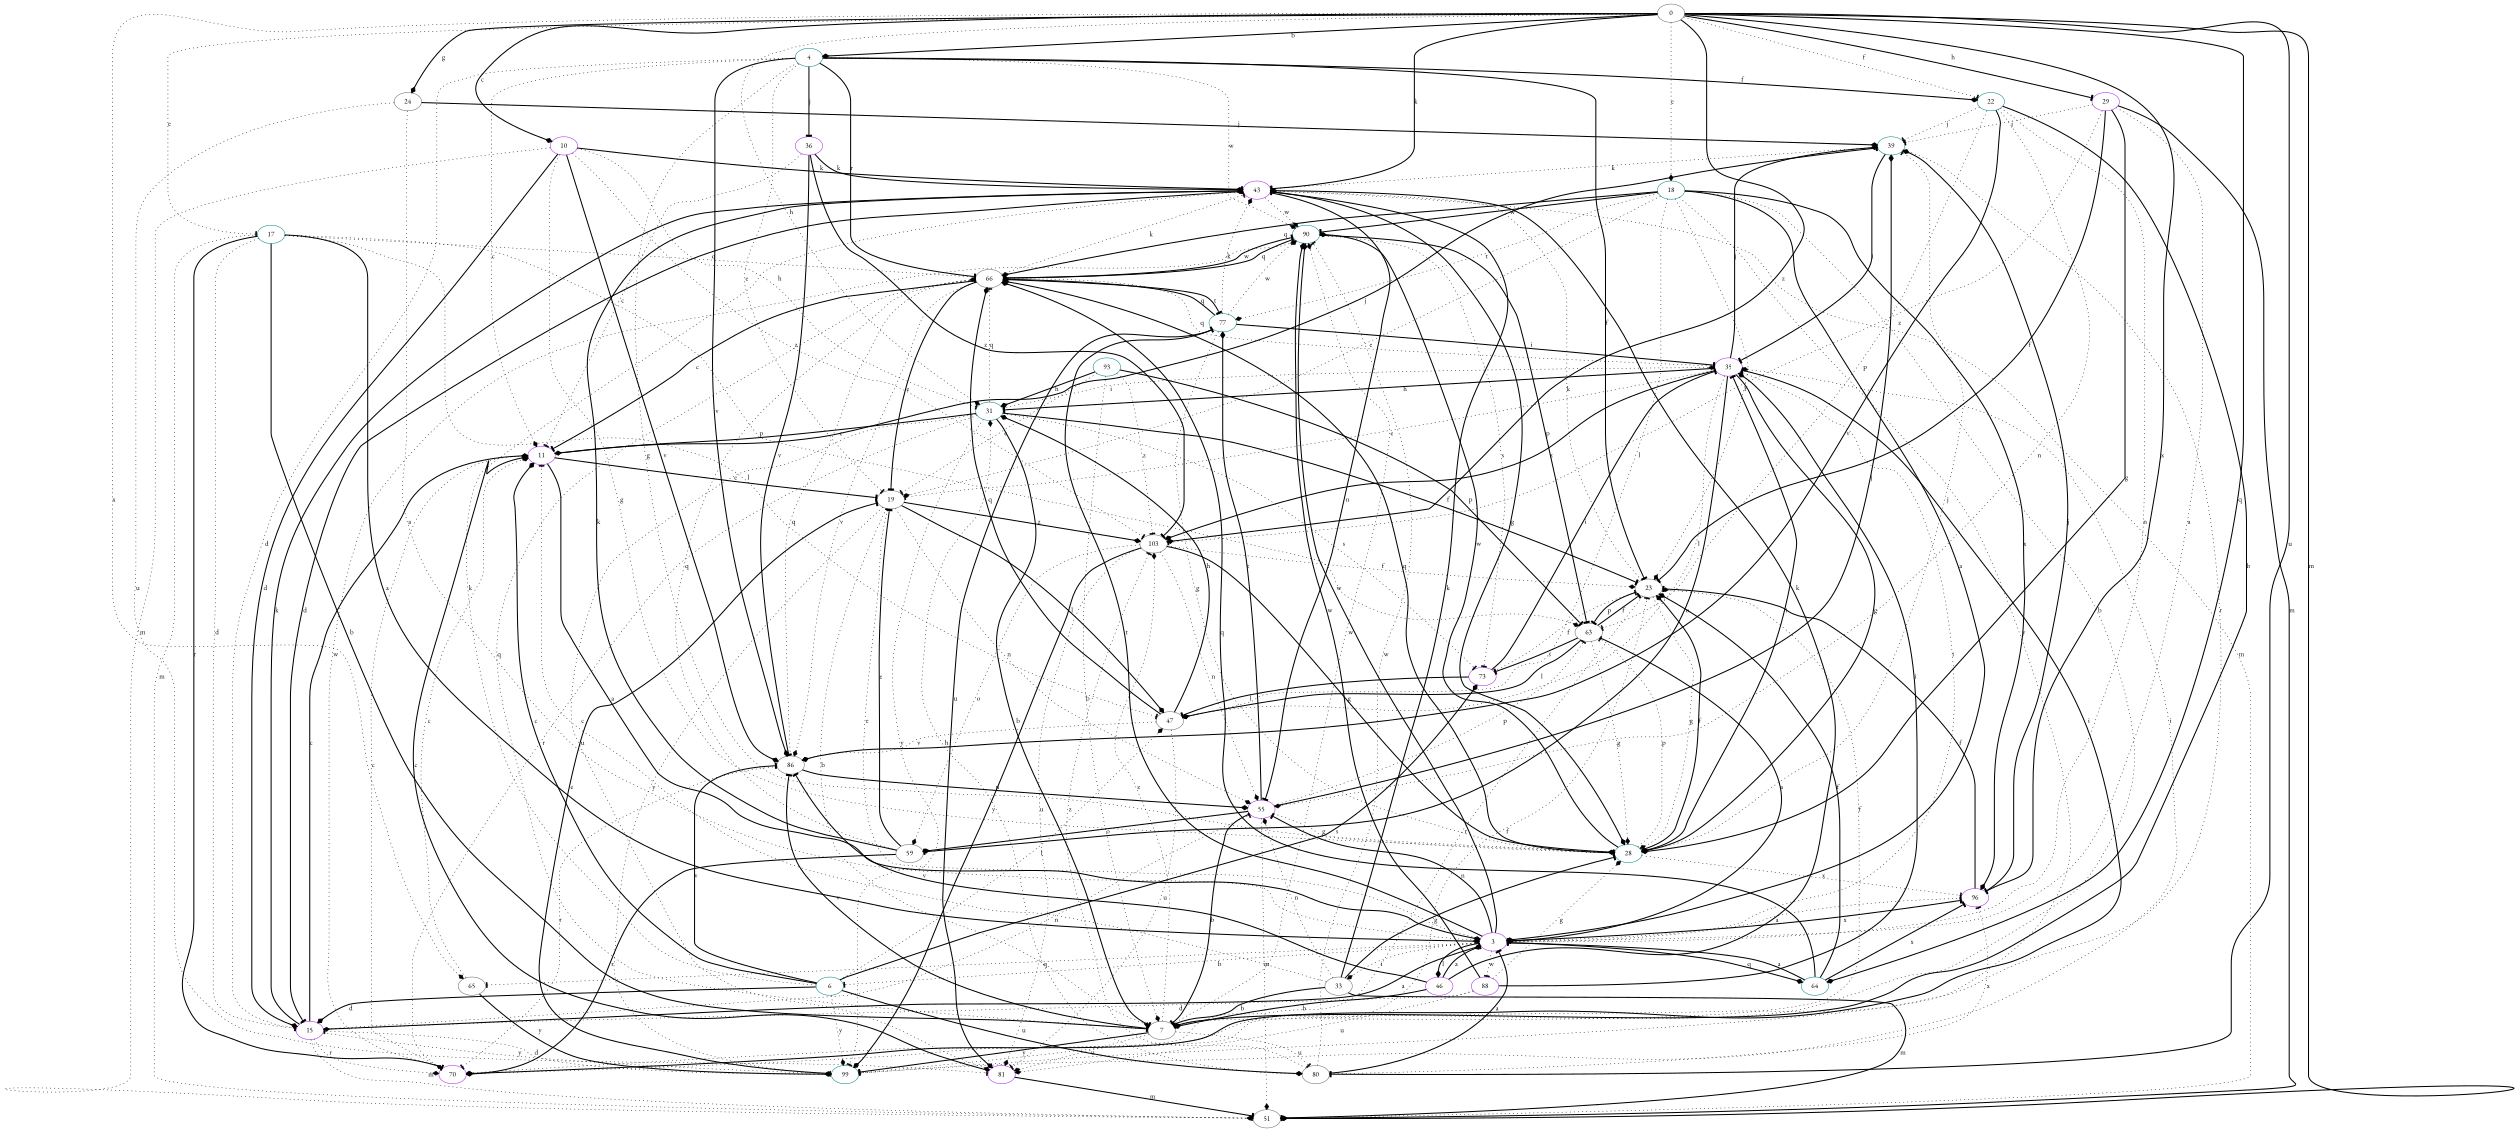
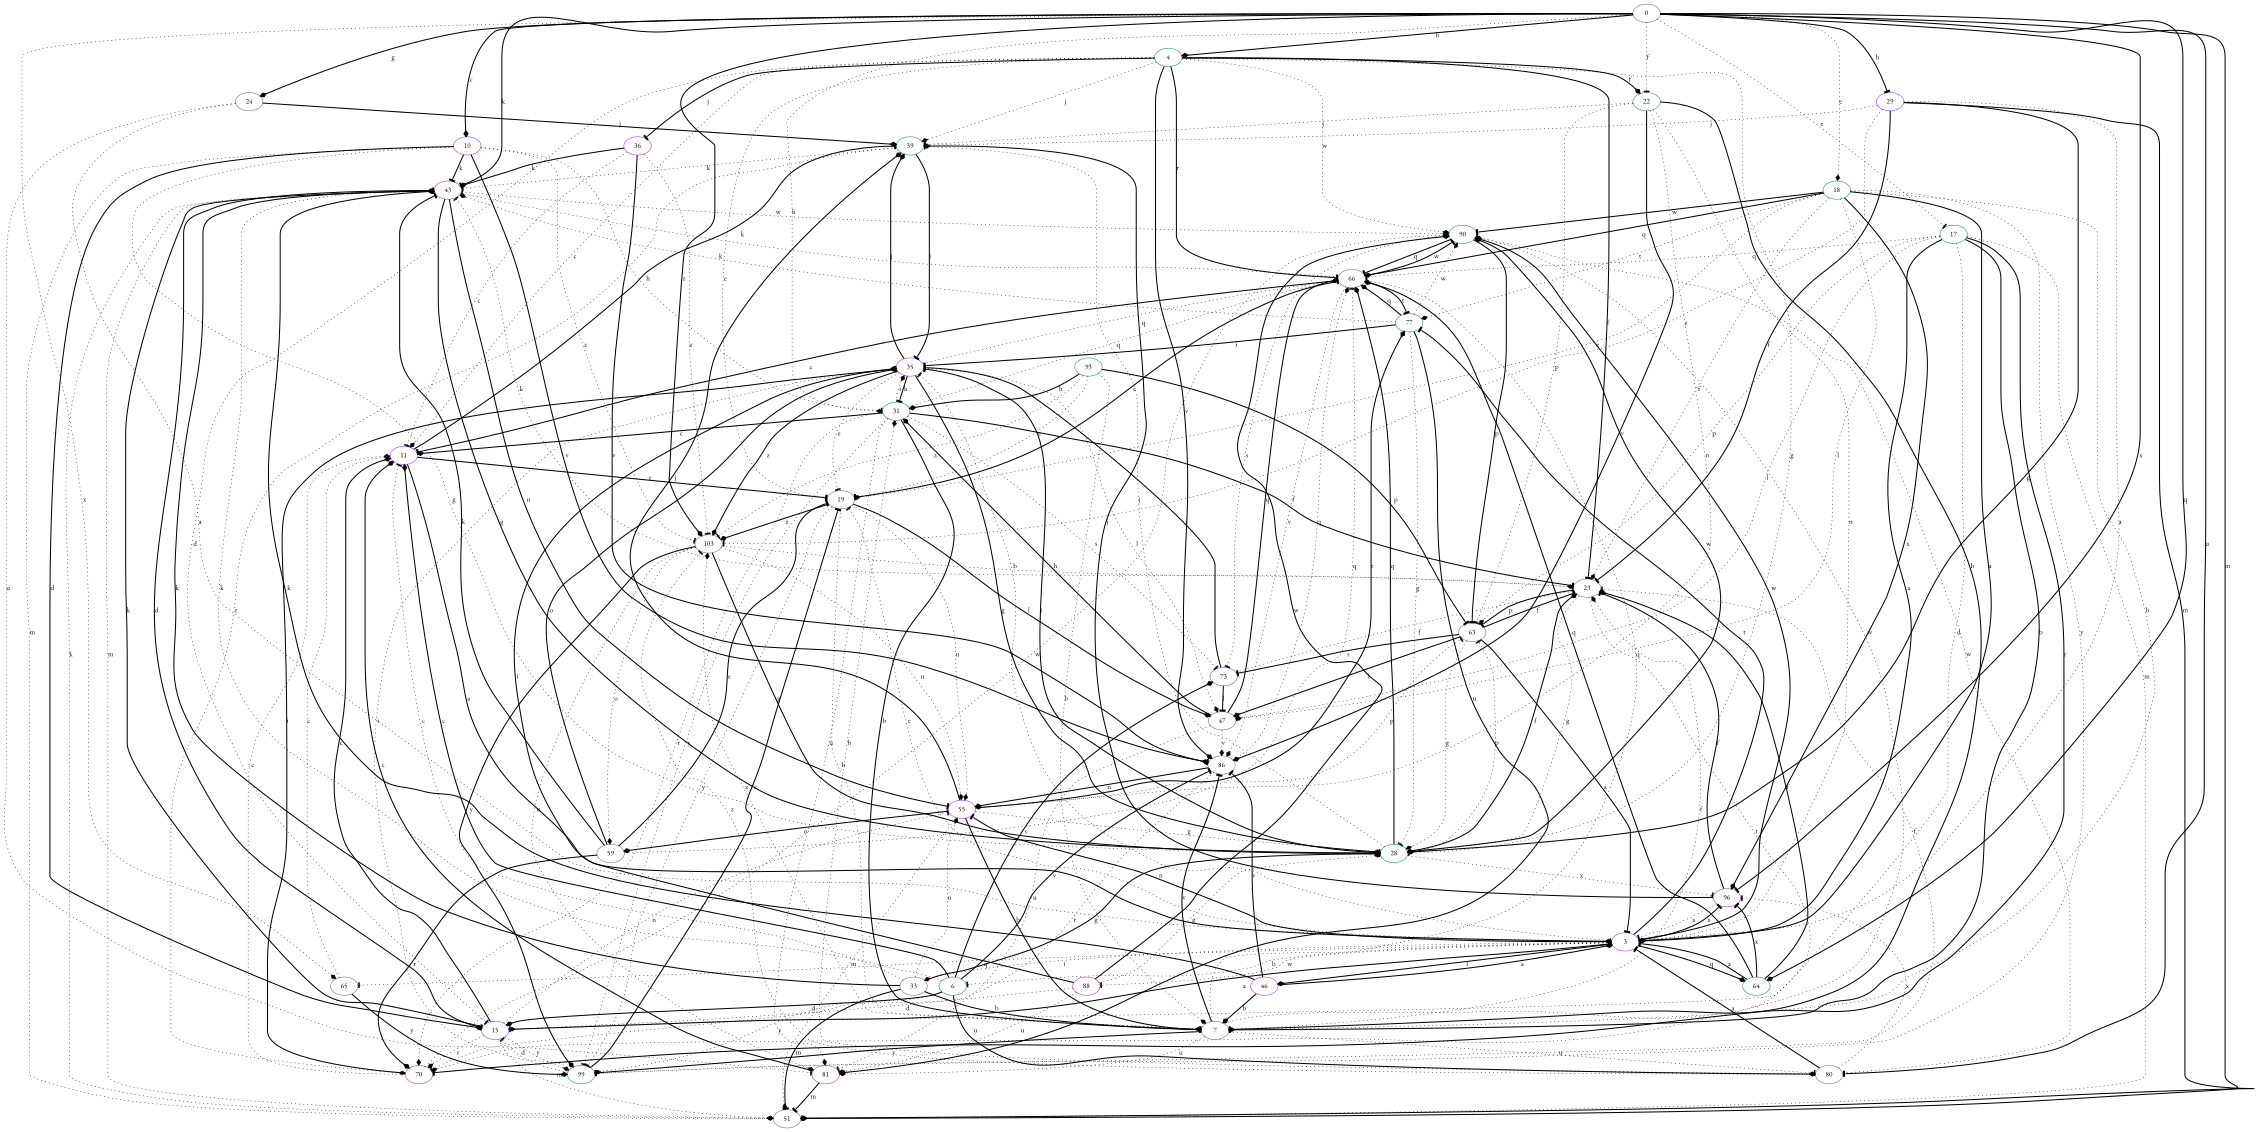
edge "4" -> "39": added, label "j"
edge "36" -> "103": style bold -> dotted
edge "103" -> "23": label "f" -> "b"
edge "35" -> "59": reversed
edge "51" -> "43": added, label "k"
edge "6" -> "47": removed, label "l"
